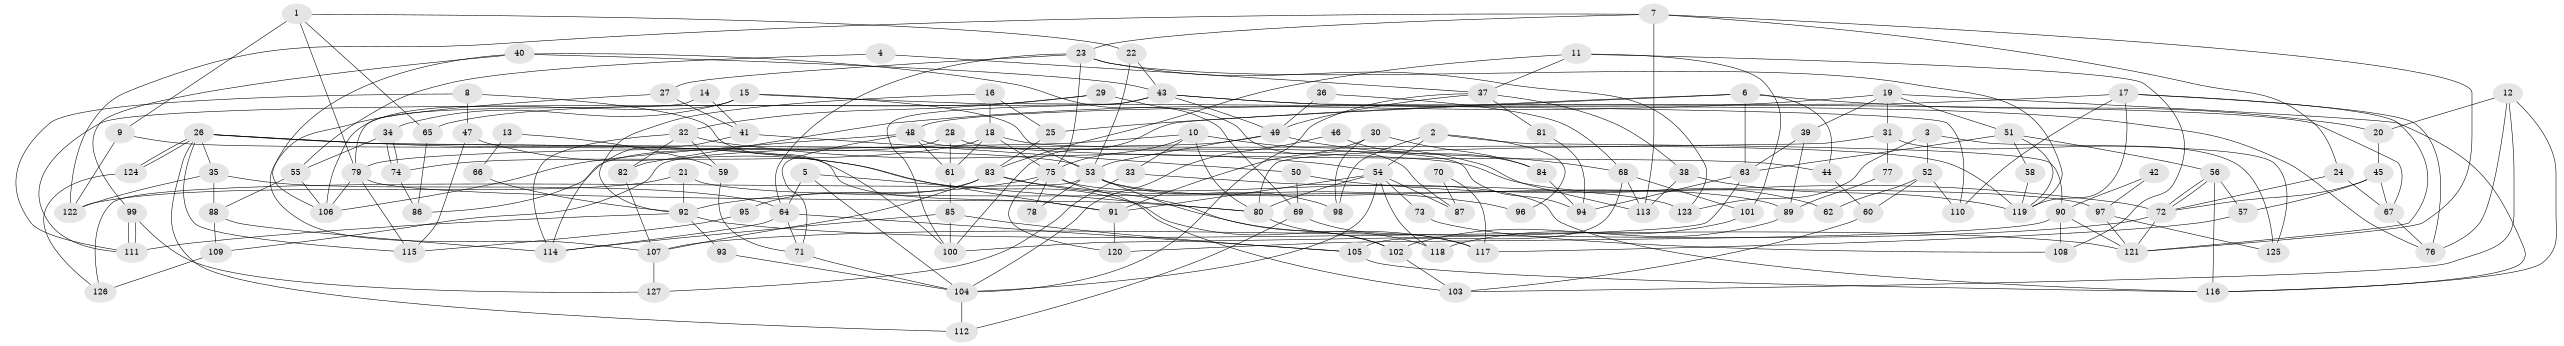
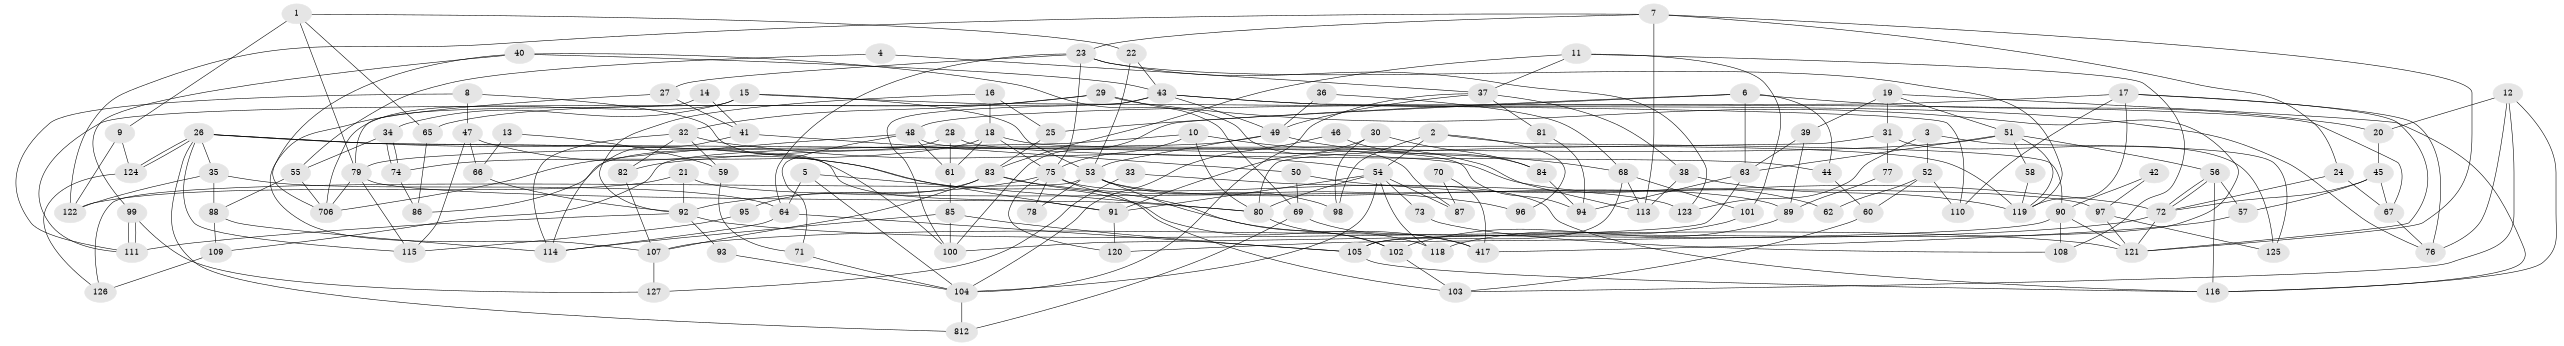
edge "19" -- "82": now "51" -- "82"
edge "29" -- "105": added
edge "9" -- "53": now "9" -- "124"
edge "47" -- "66": added
edge "10" -- "33": removed
node "106": label "106" -> "706"
edge "64" -- "71": removed
node "117": label "117" -> "417"
node "112": label "112" -> "812"
